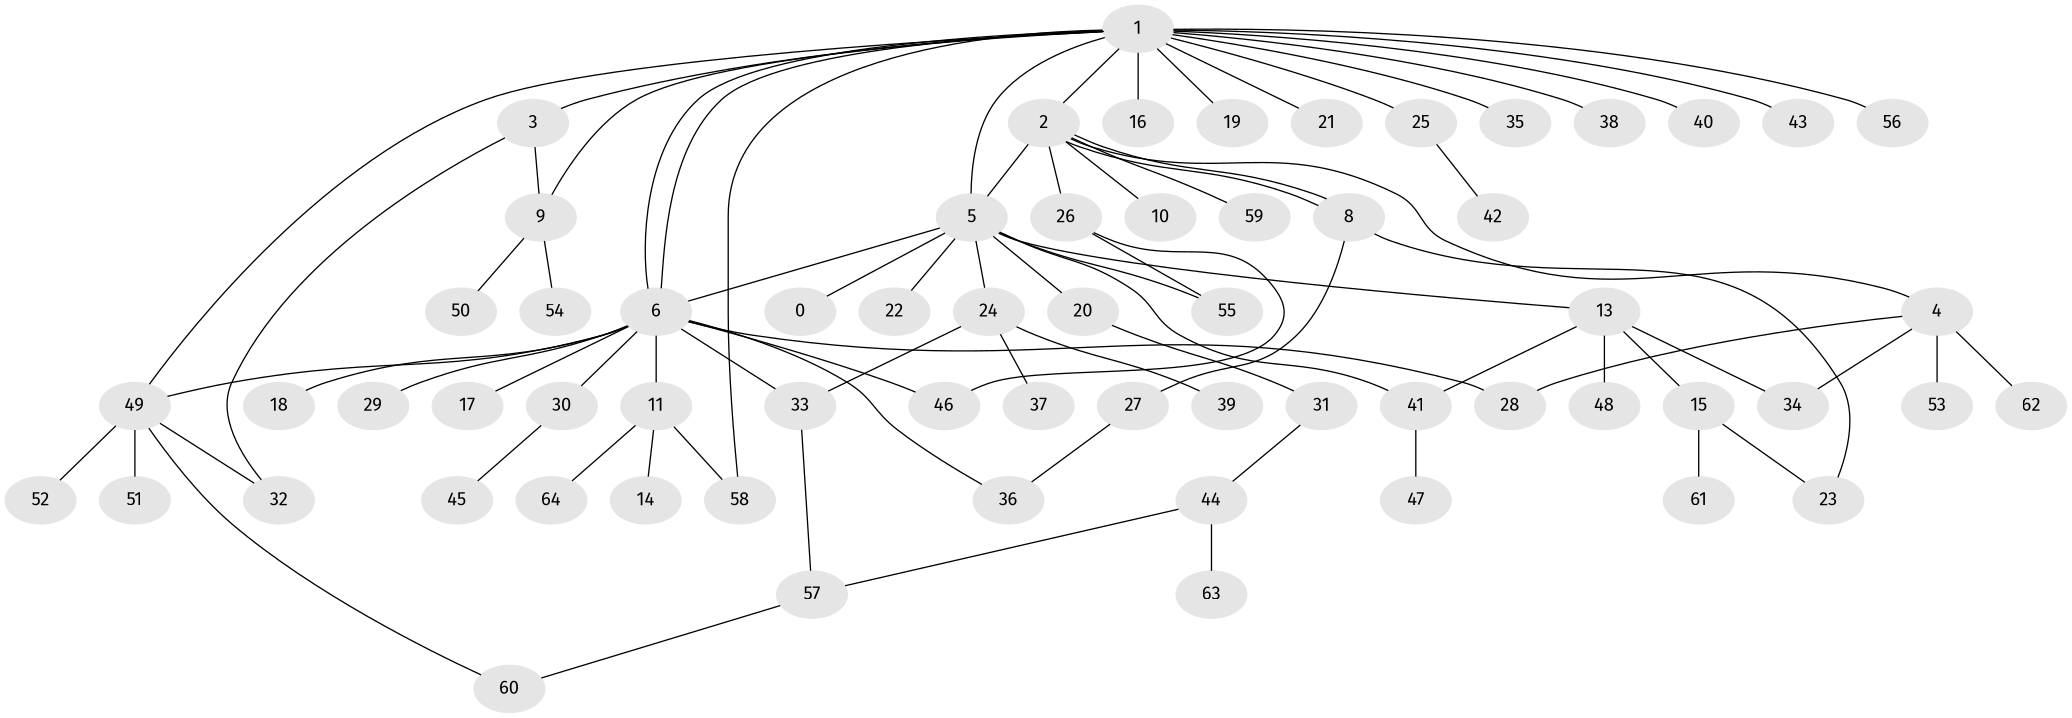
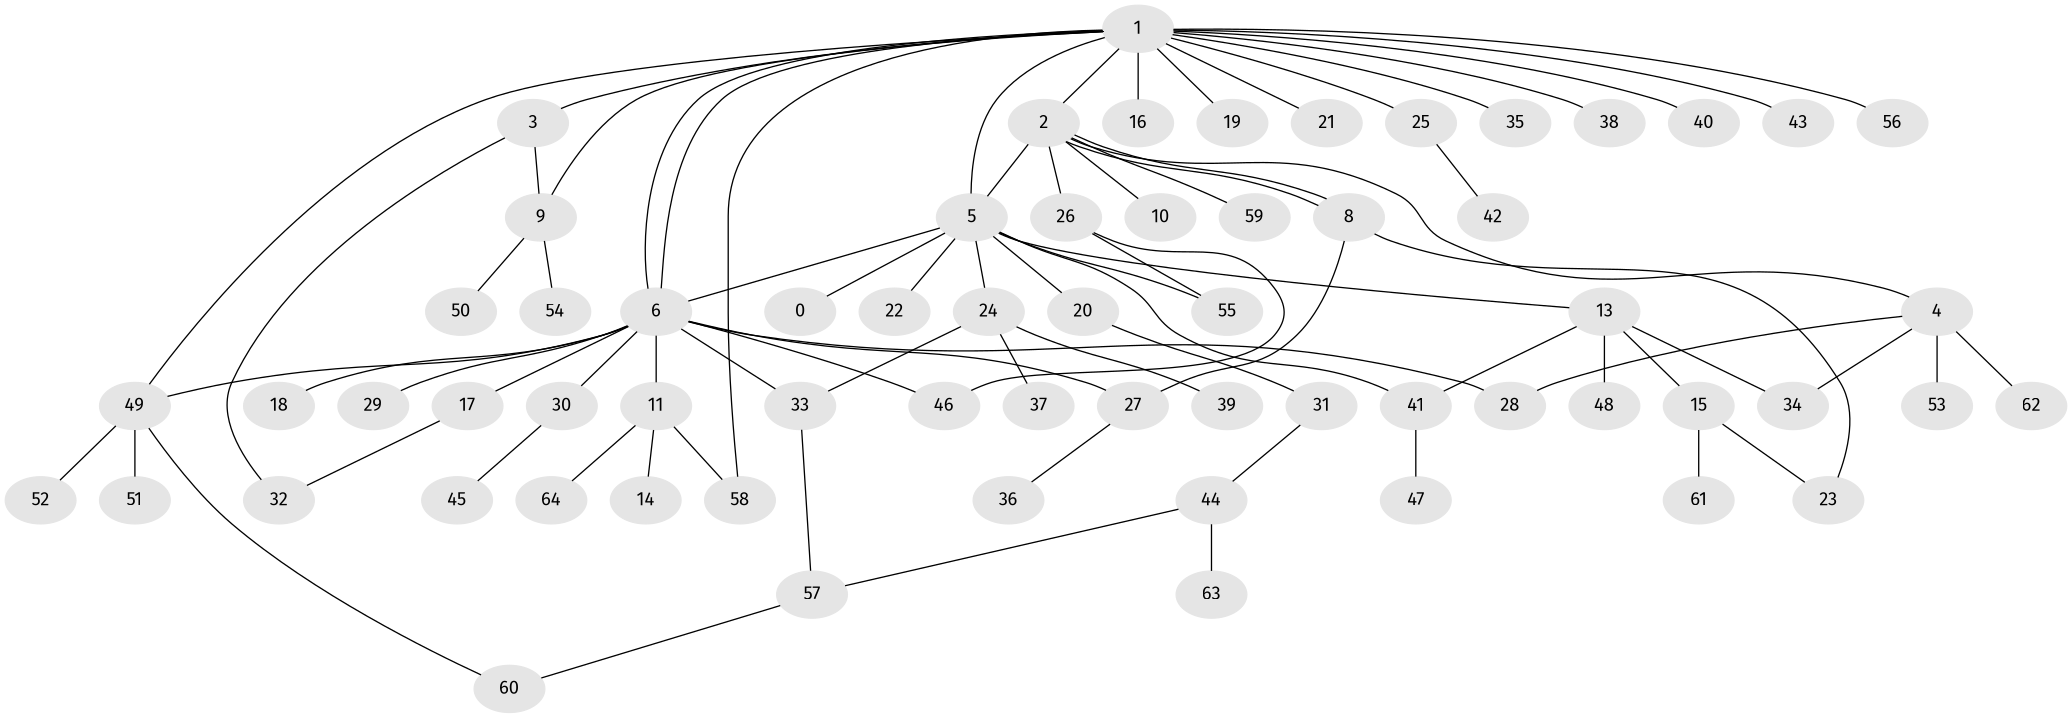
edge "6" -- "36": now "6" -- "27"
edge "49" -- "32": now "17" -- "32"
